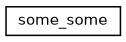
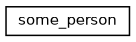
node "some_some": label "some_some" -> "some_person"
